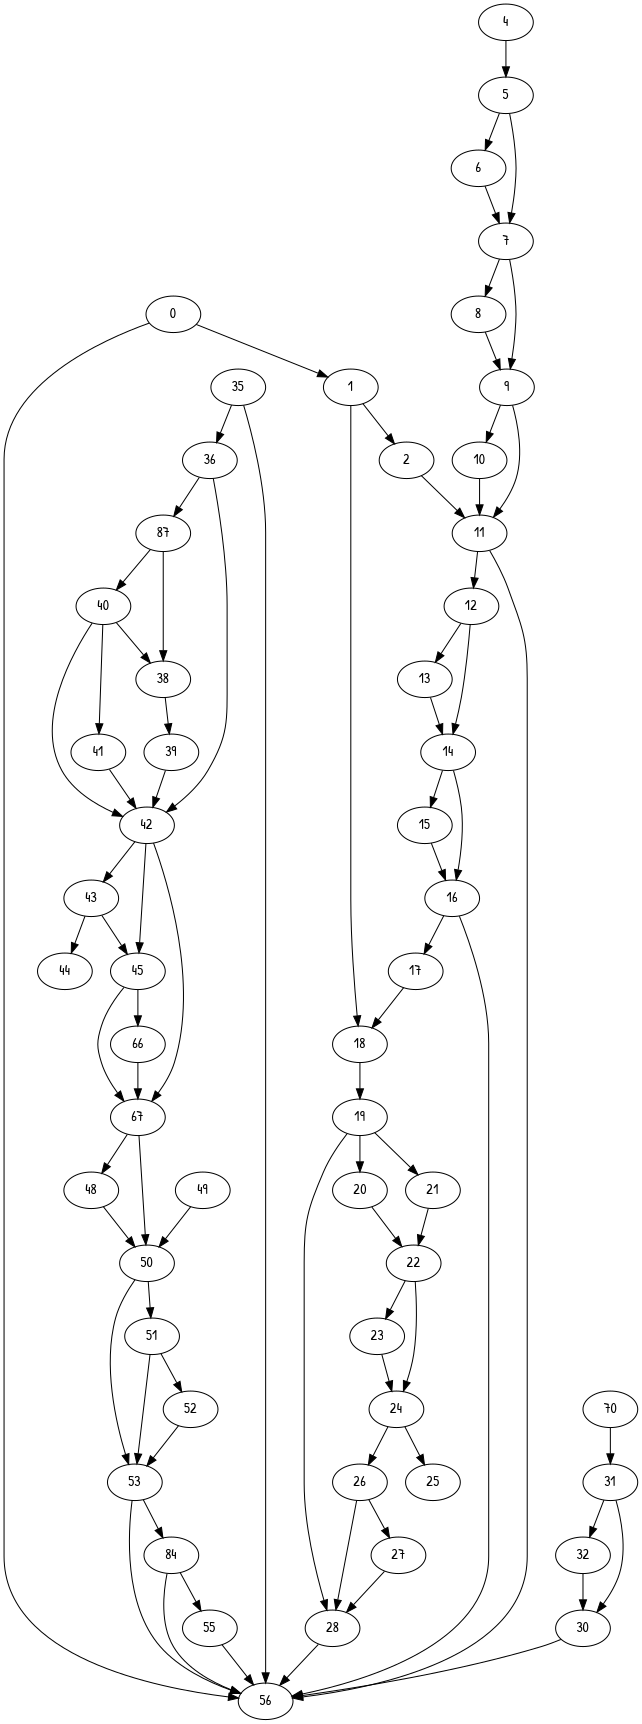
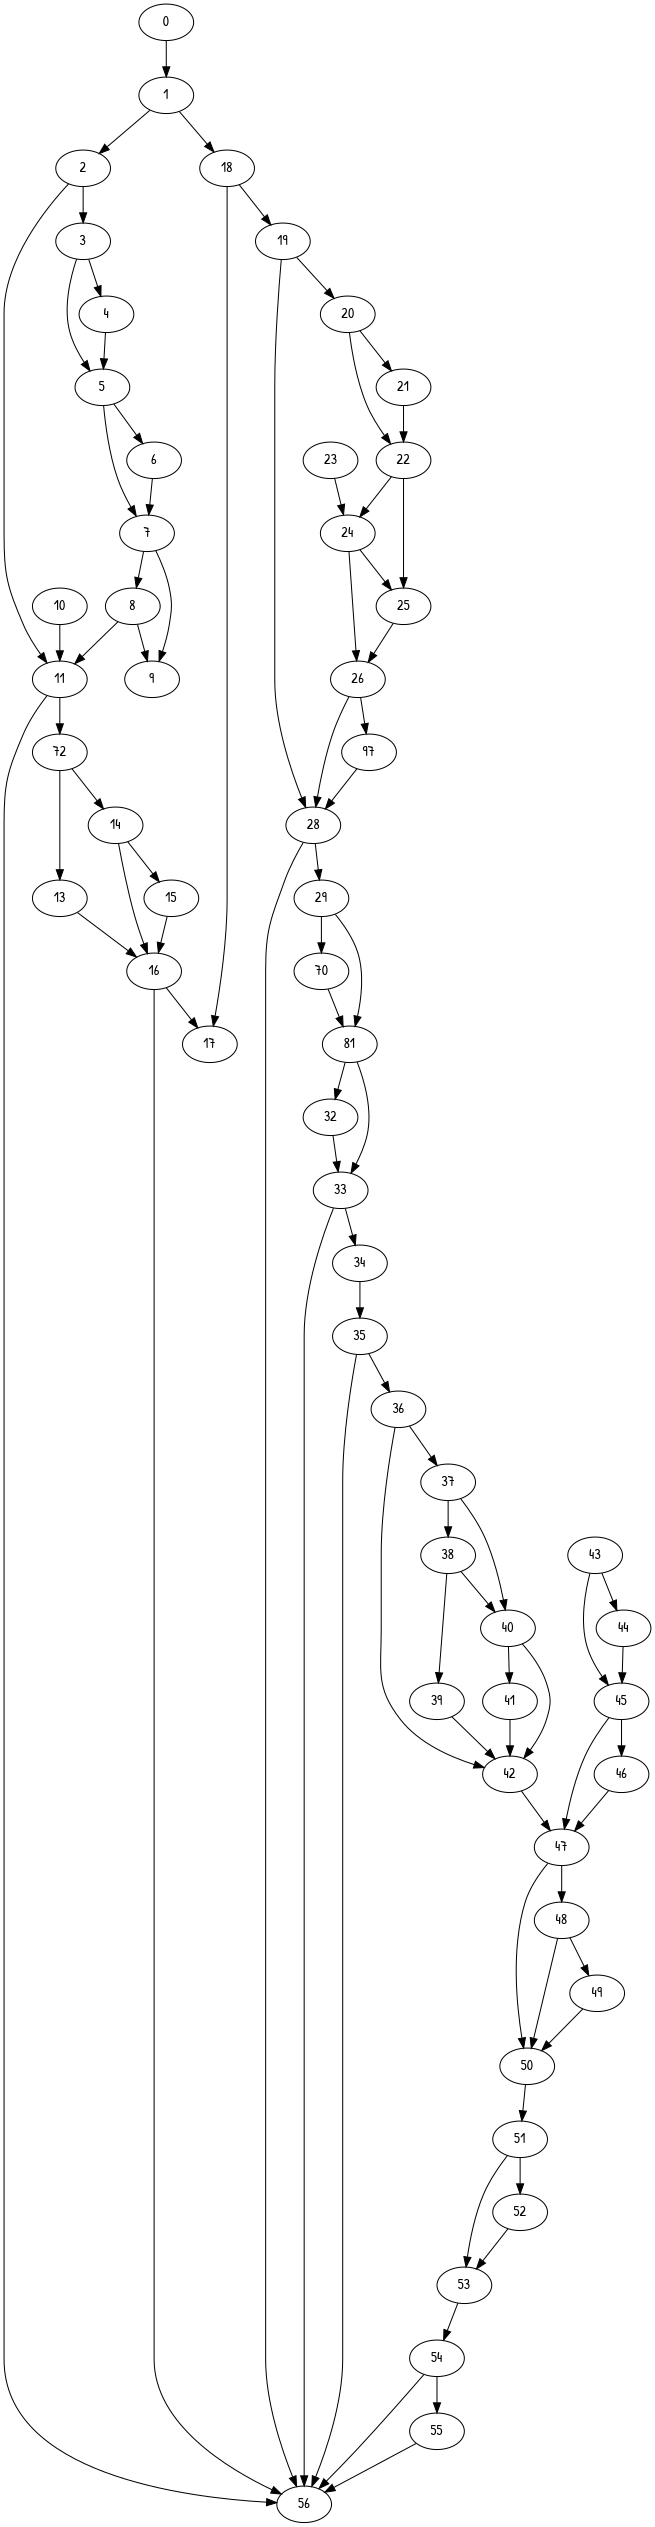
node "3": added
edge "9" -> "10": removed
edge "9" -> "11": now "8" -> "11"
node "87": label "87" -> "37"
node "12": label "12" -> "72"
edge "25" -> "26": added
edge "40" -> "38": reversed
edge "13" -> "14": now "13" -> "16"
edge "42" -> "43": removed
edge "42" -> "45": now "44" -> "45"
node "29": added
edge "17" -> "18": reversed
node "66": label "66" -> "46"
edge "0" -> "56": removed
node "67": label "67" -> "47"
edge "19" -> "21": now "20" -> "21"
node "34": added
edge "22" -> "23": now "22" -> "25"
edge "50" -> "53": removed
node "31": label "31" -> "81"
node "84": label "84" -> "54"
node "27": label "27" -> "97"
edge "53" -> "56": removed
node "30": label "30" -> "33"
edge "48" -> "49": added
